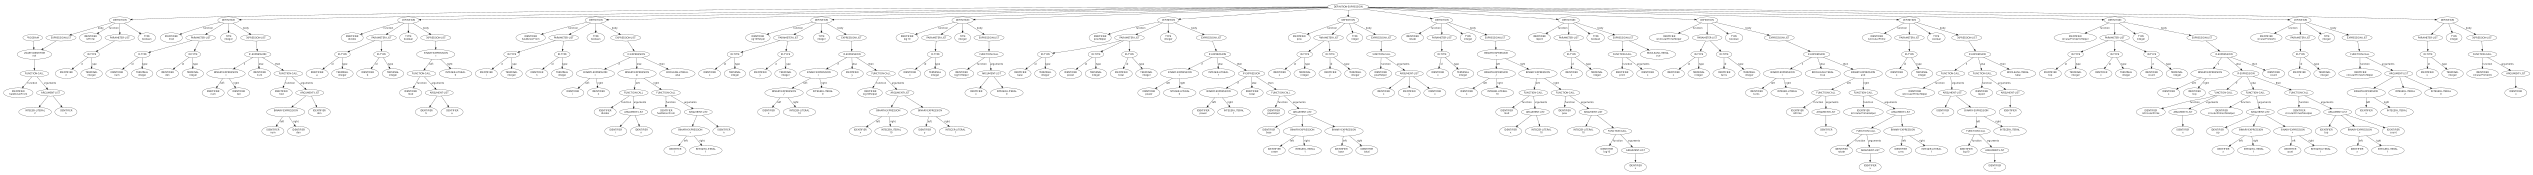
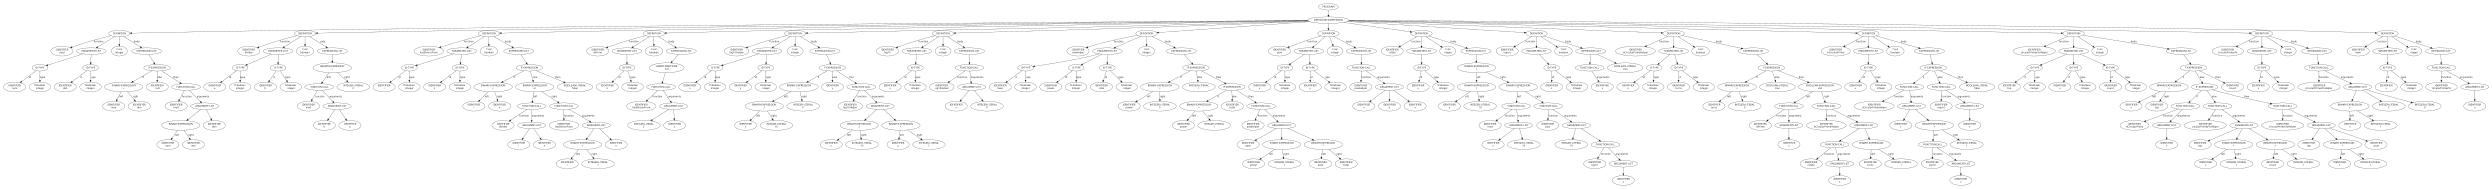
edge "PROGRAM" -> "UNARY-IDENTIFIER not": now "PROGRAM" -> "DEFINITION-EXPRESSION"
node "IDENTIFIER main": added
node "IDENTIFIER print": removed
node "BINARY-EXPRESSION and": label "BINARY-EXPRESSION and" -> "BOOLEAN-EXPRESSION and"
